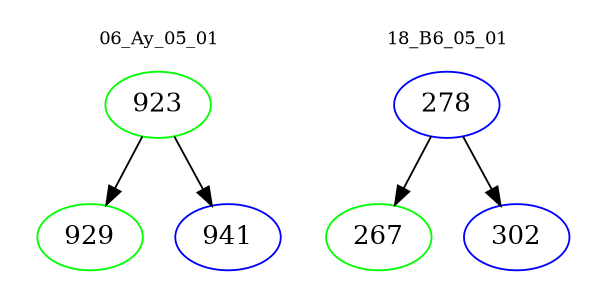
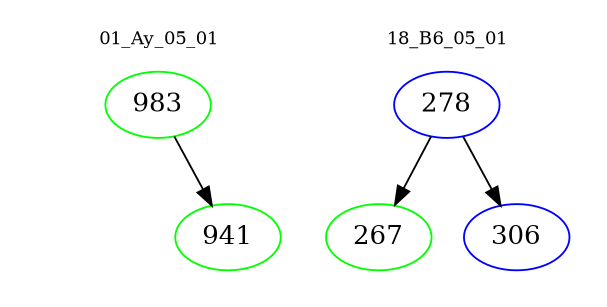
cluster "06_Ay_05_01": label "06_Ay_05_01" -> "01_Ay_05_01"
node "923": label "923" -> "983"
node "929": removed
node "941": color blue -> green
node "302": label "302" -> "306"
